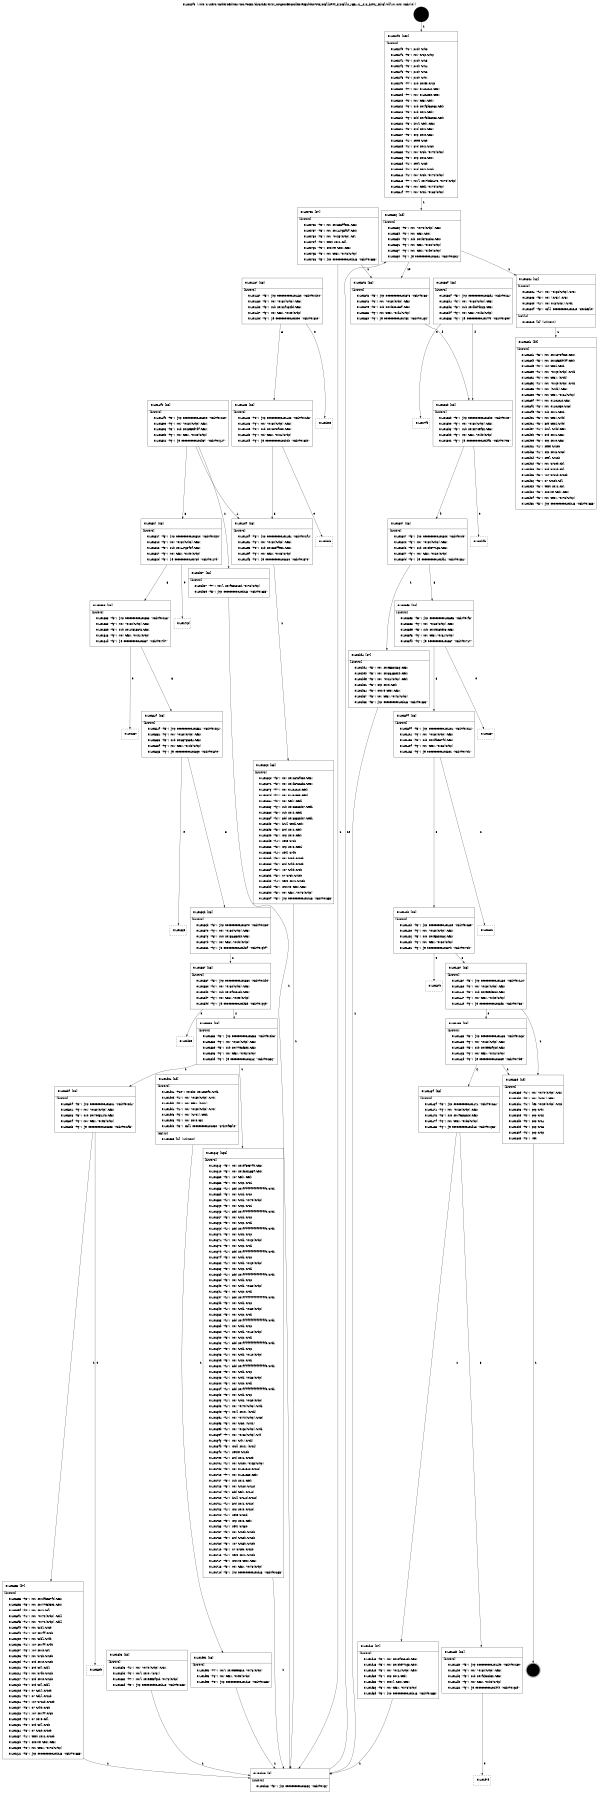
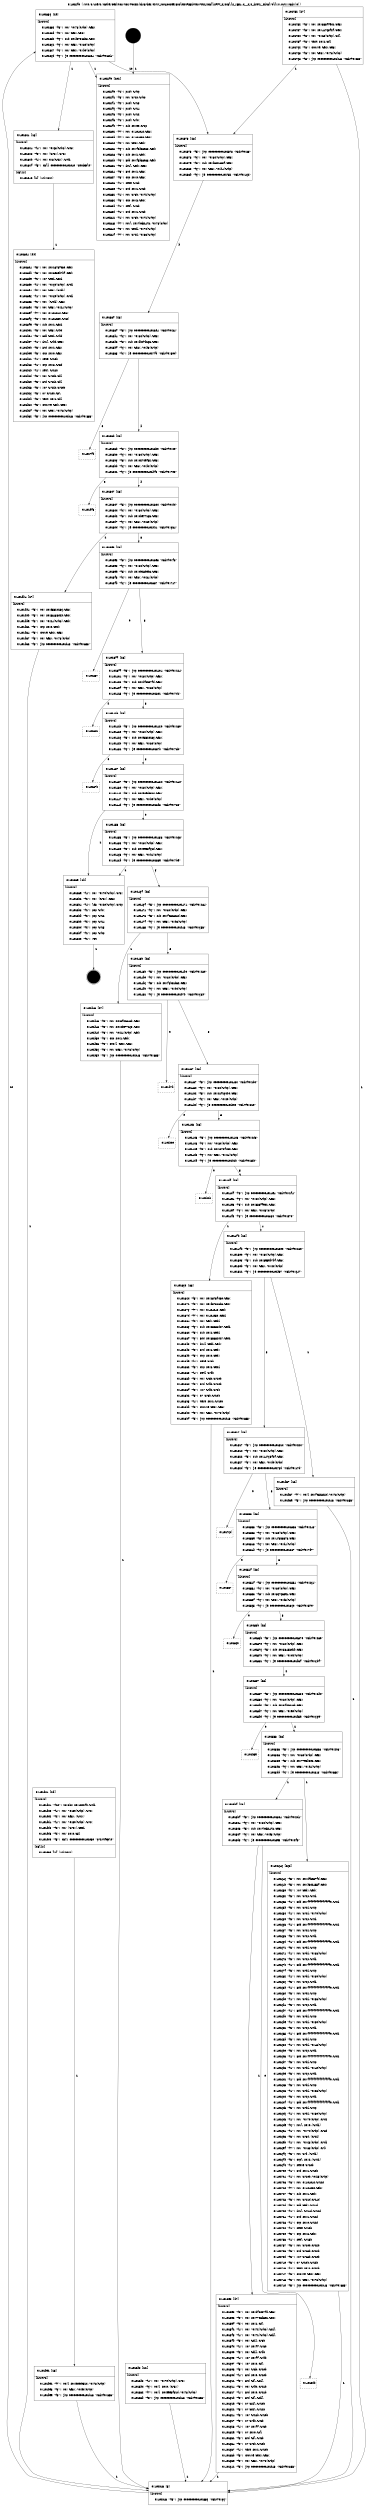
edge "0x4012f0 [102]" -> "0x401356 [29]": reversed
edge "0x401373 [28]" -> "0x4013ab [28]": now "0x401373 [28]" -> "0x40138f [28]"
edge "0x4014fb [28]" -> "0x4014df [28]": reversed
edge "0x40148b [28]" -> "0x4014a7 [28]": added, label "5"
